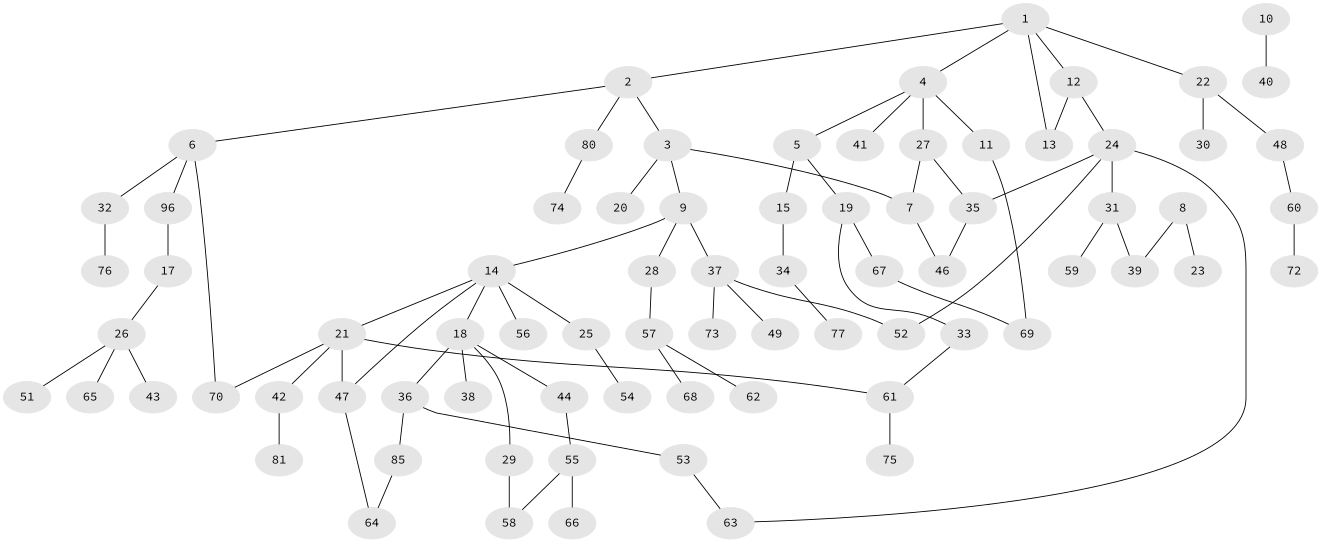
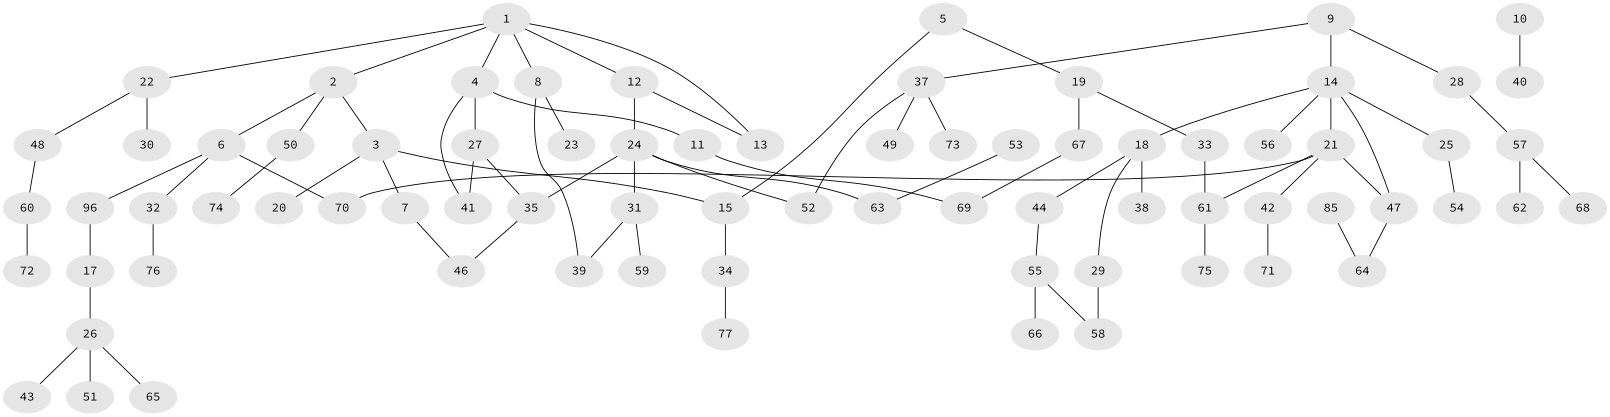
edge "1" -- "8": added
edge "4" -- "5": removed
node "80": label "80" -> "50"
edge "3" -- "9": now "3" -- "15"
edge "27" -- "7": now "27" -- "41"
node "36": removed
node "81": label "81" -> "71"
